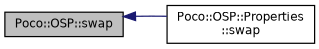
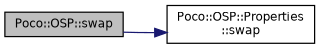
edge "Poco::OSP::Properties ::swap" -> "Poco::OSP::swap": reversed
